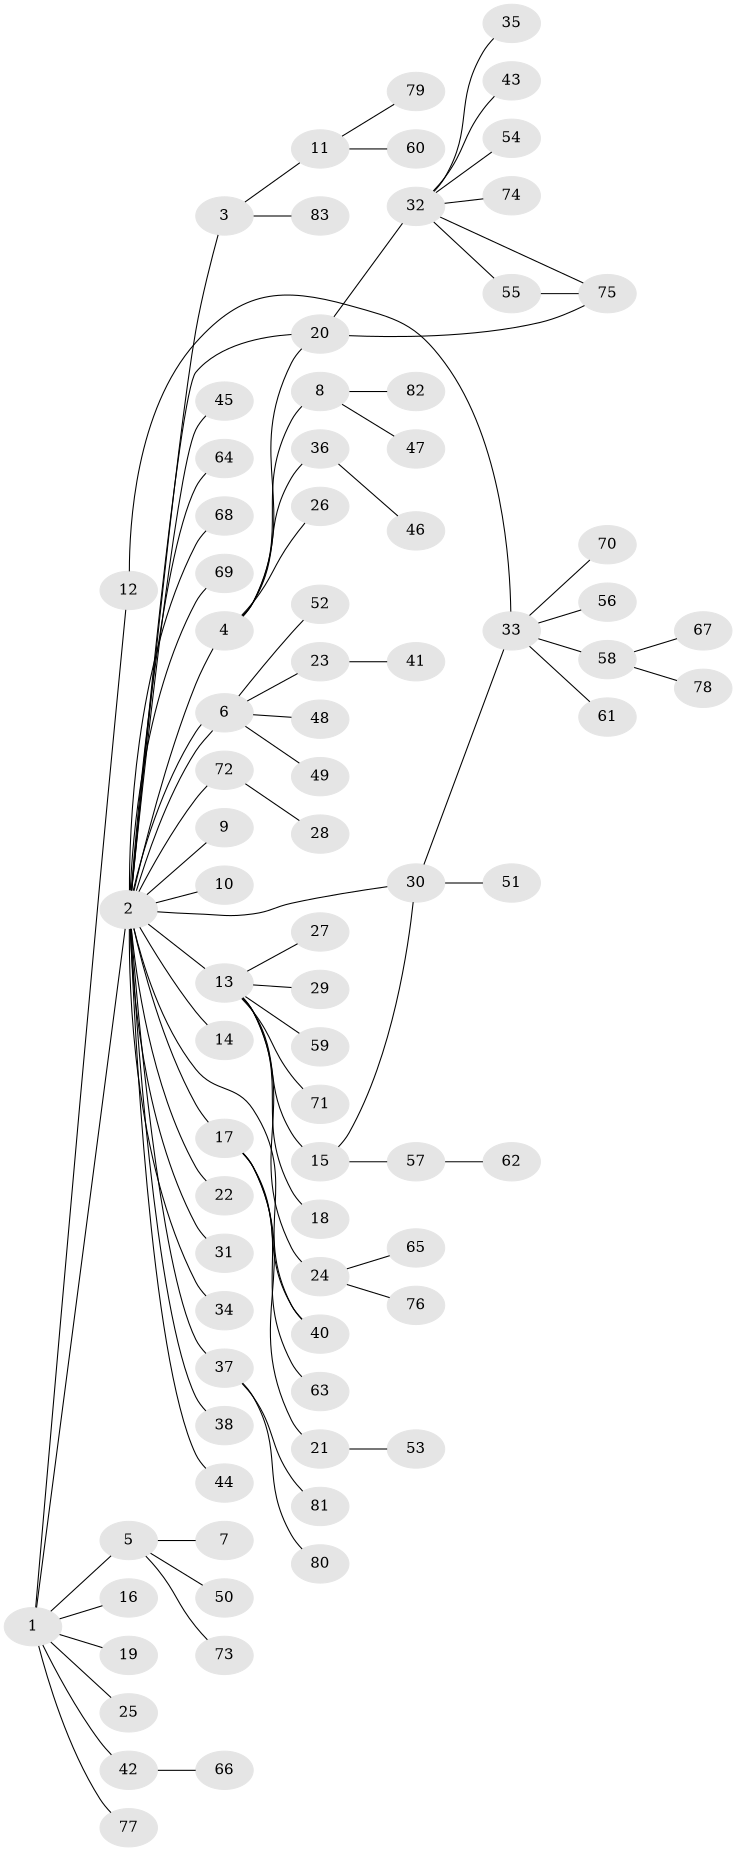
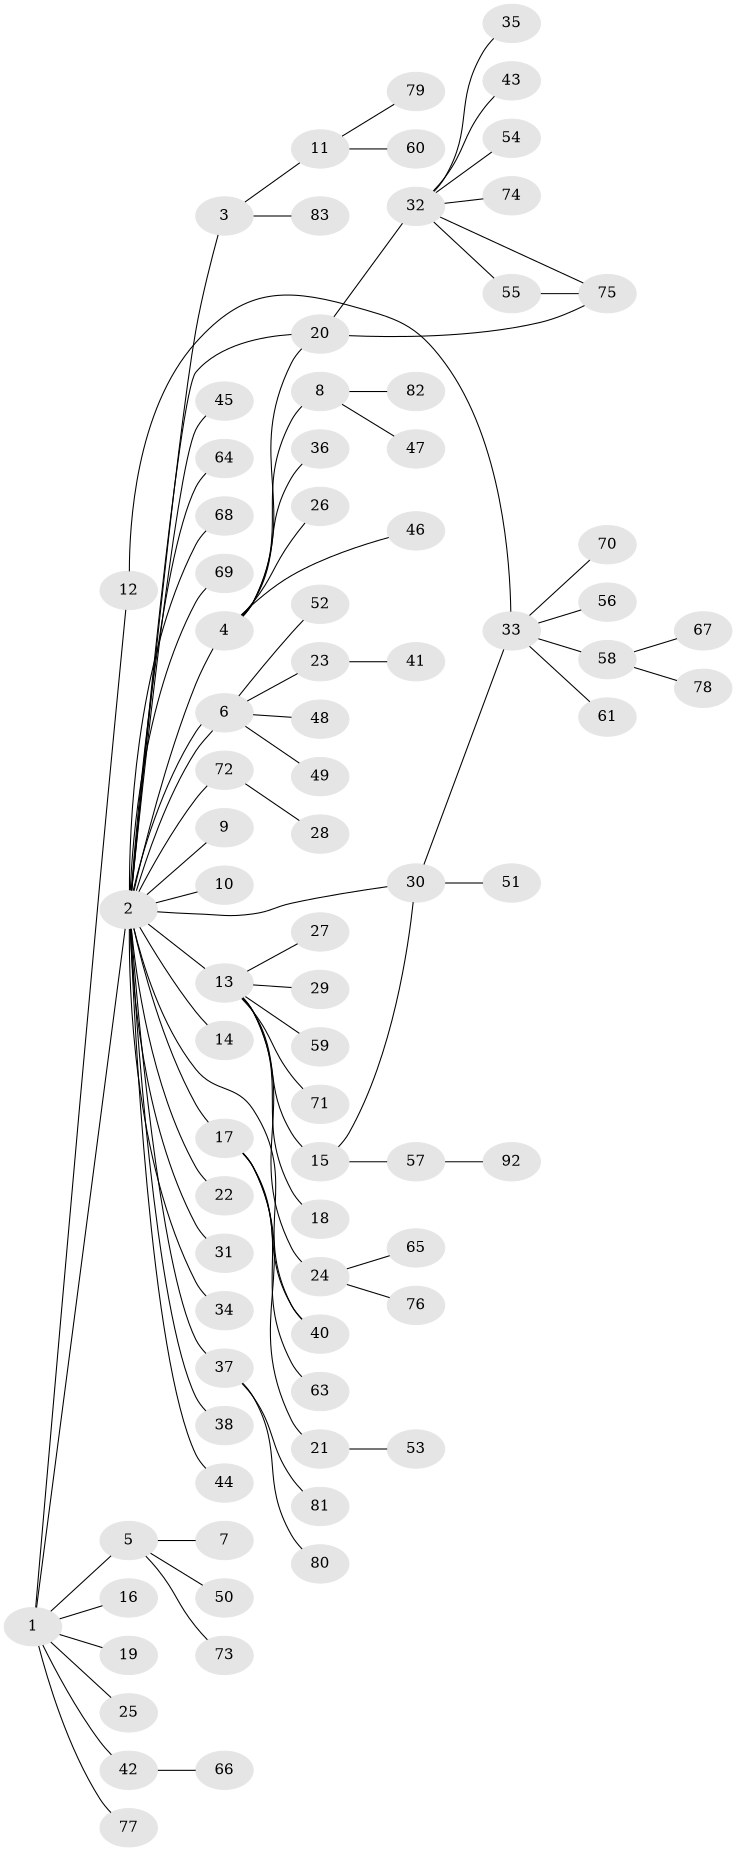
edge "36" -- "46": now "4" -- "46"
node "62": label "62" -> "92"
